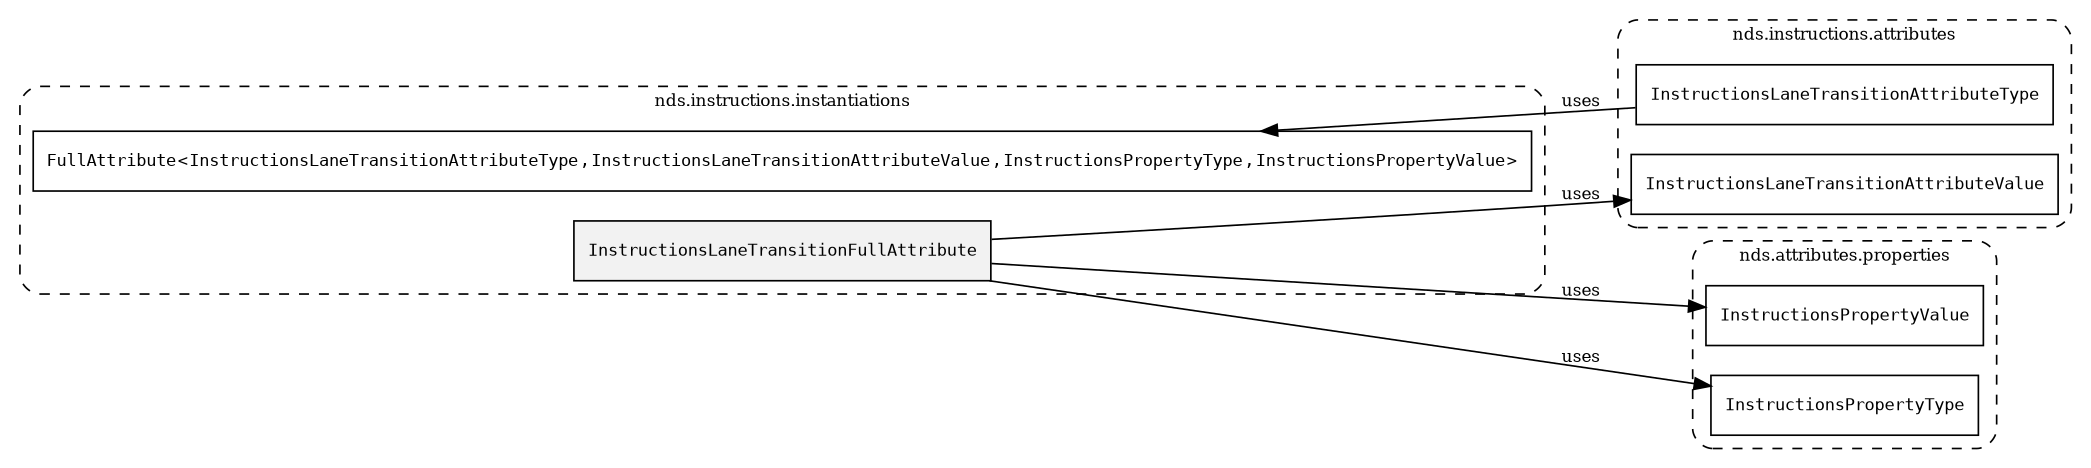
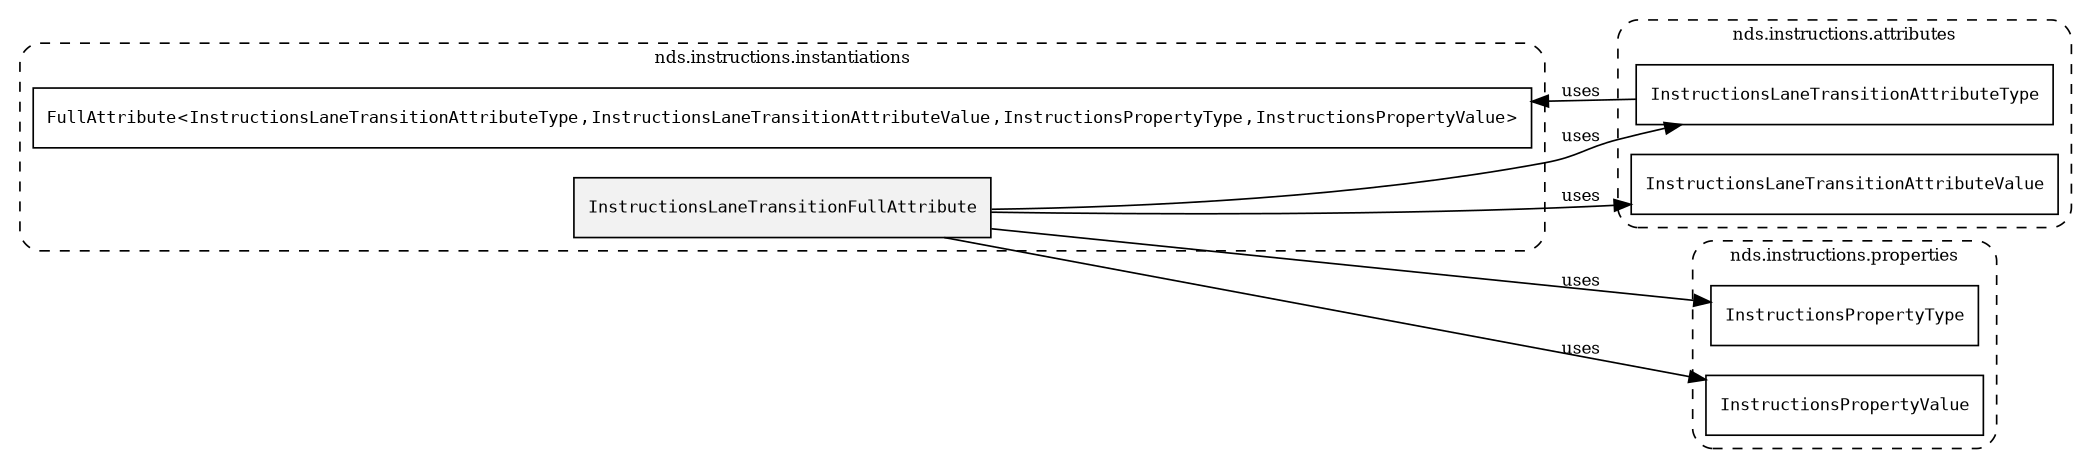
edge "InstructionsLaneTransitionFullAttribute" -> "InstructionsLaneTransitionAttributeType": added, label "uses"
cluster "nds.attributes.properties": label "nds.attributes.properties" -> "nds.instructions.properties"
